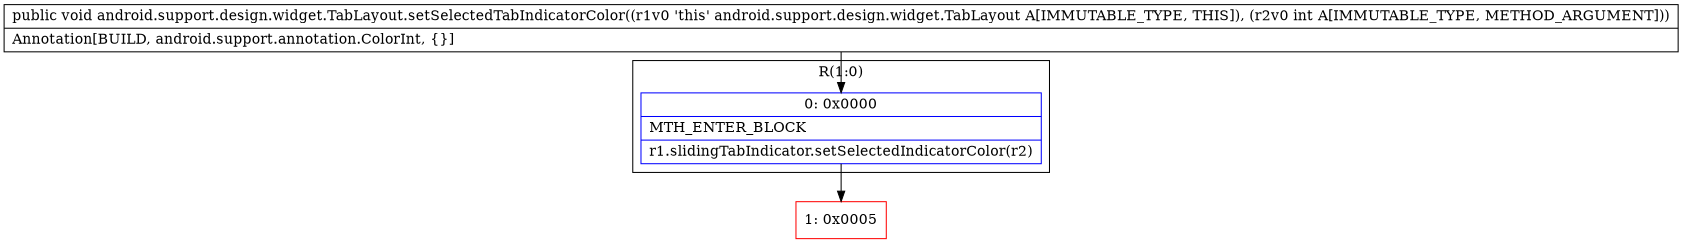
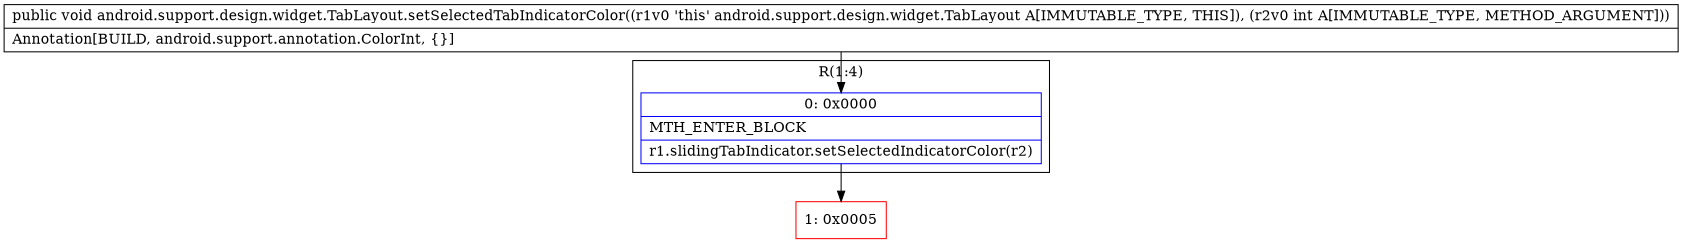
cluster "R(1:0)": label "R(1:0)" -> "R(1:4)"
